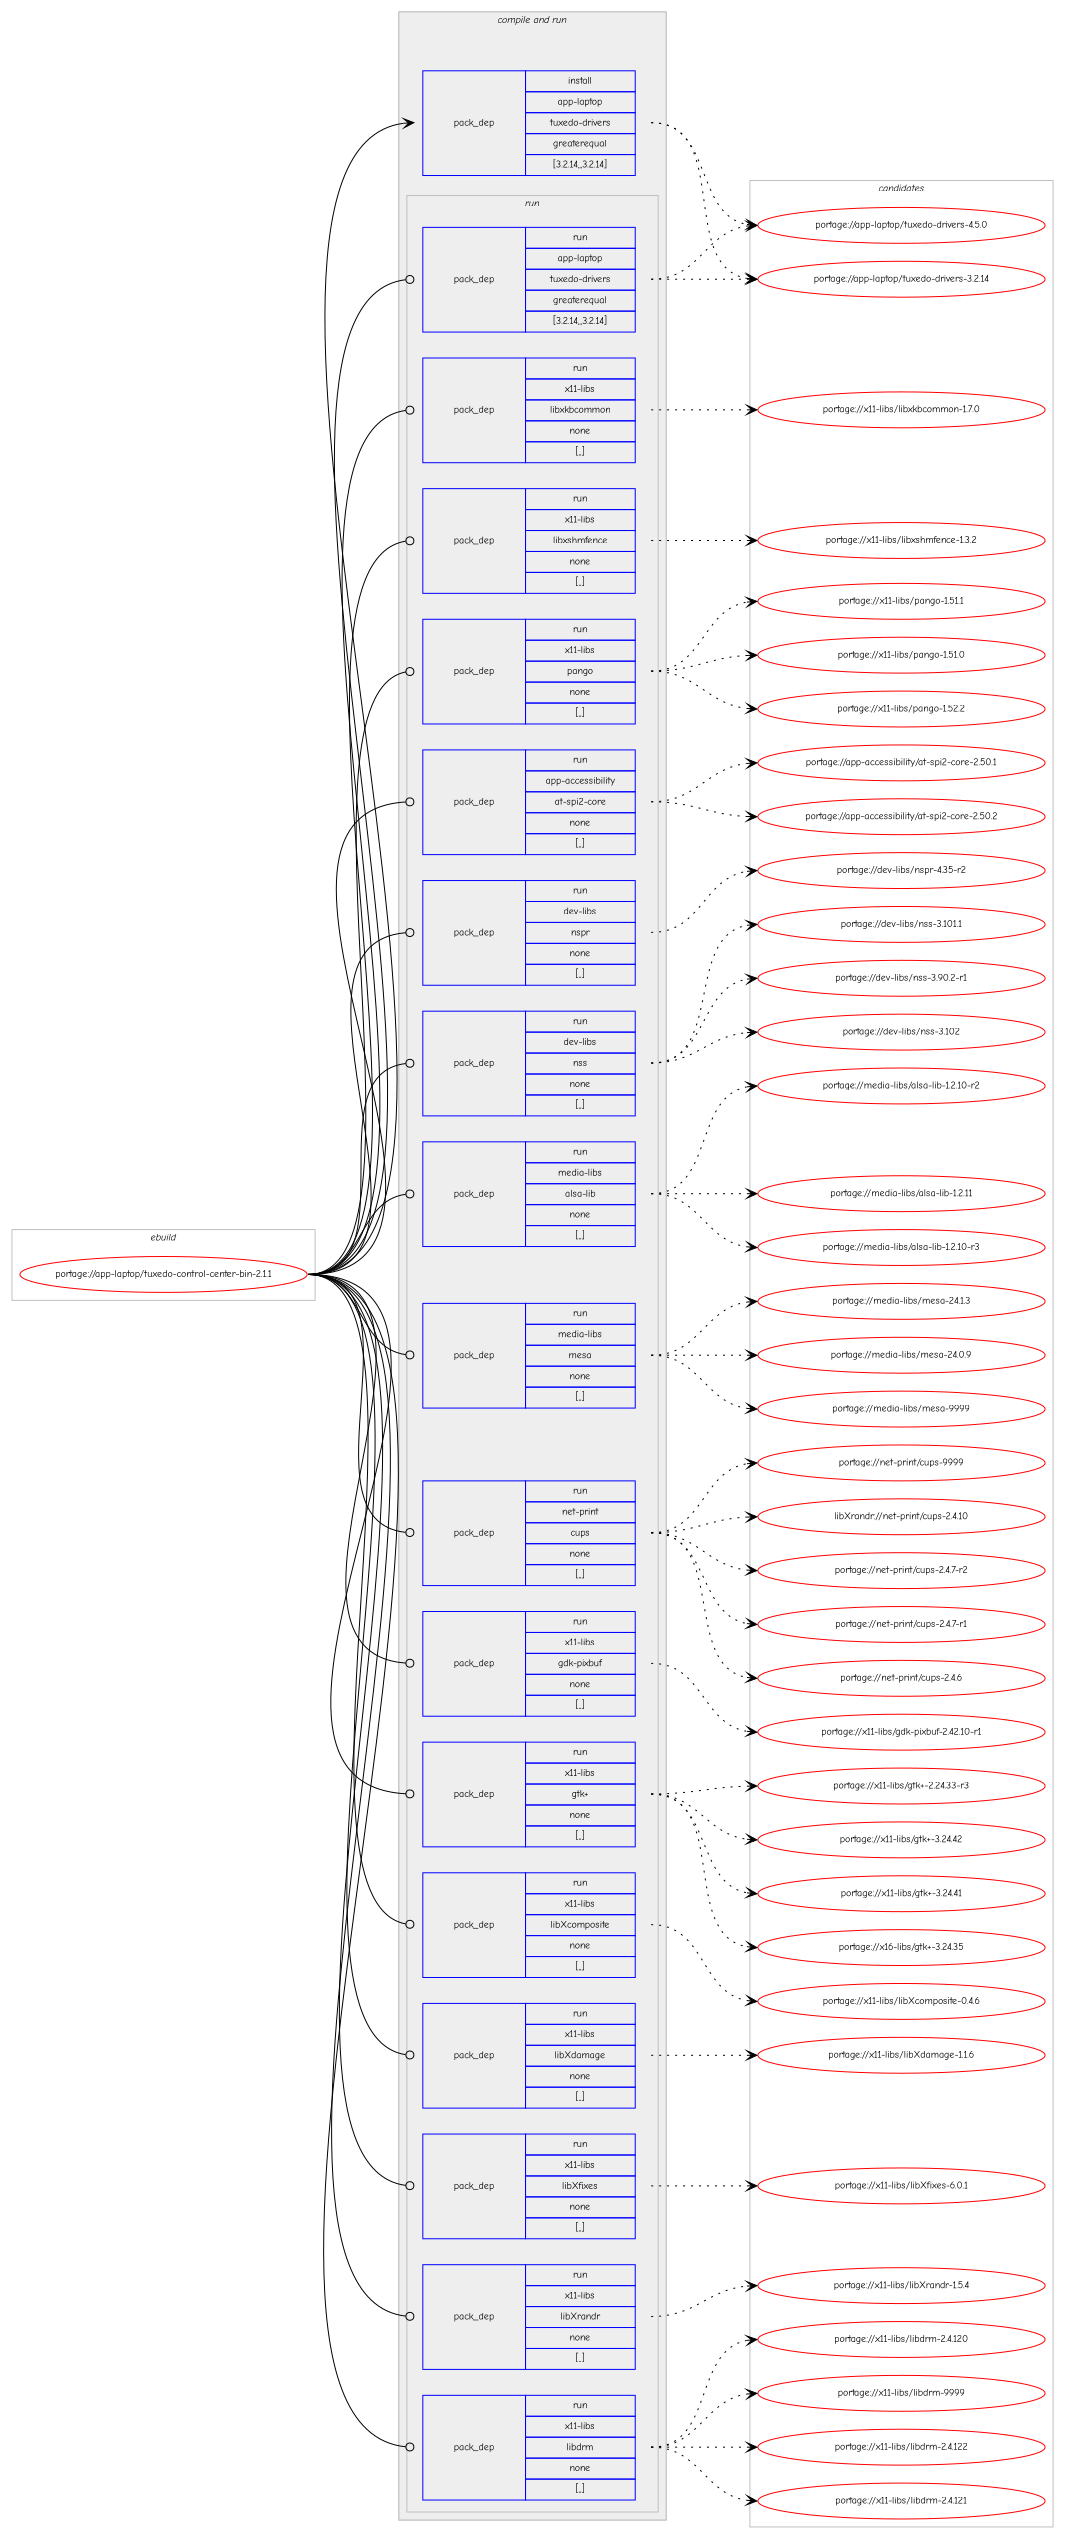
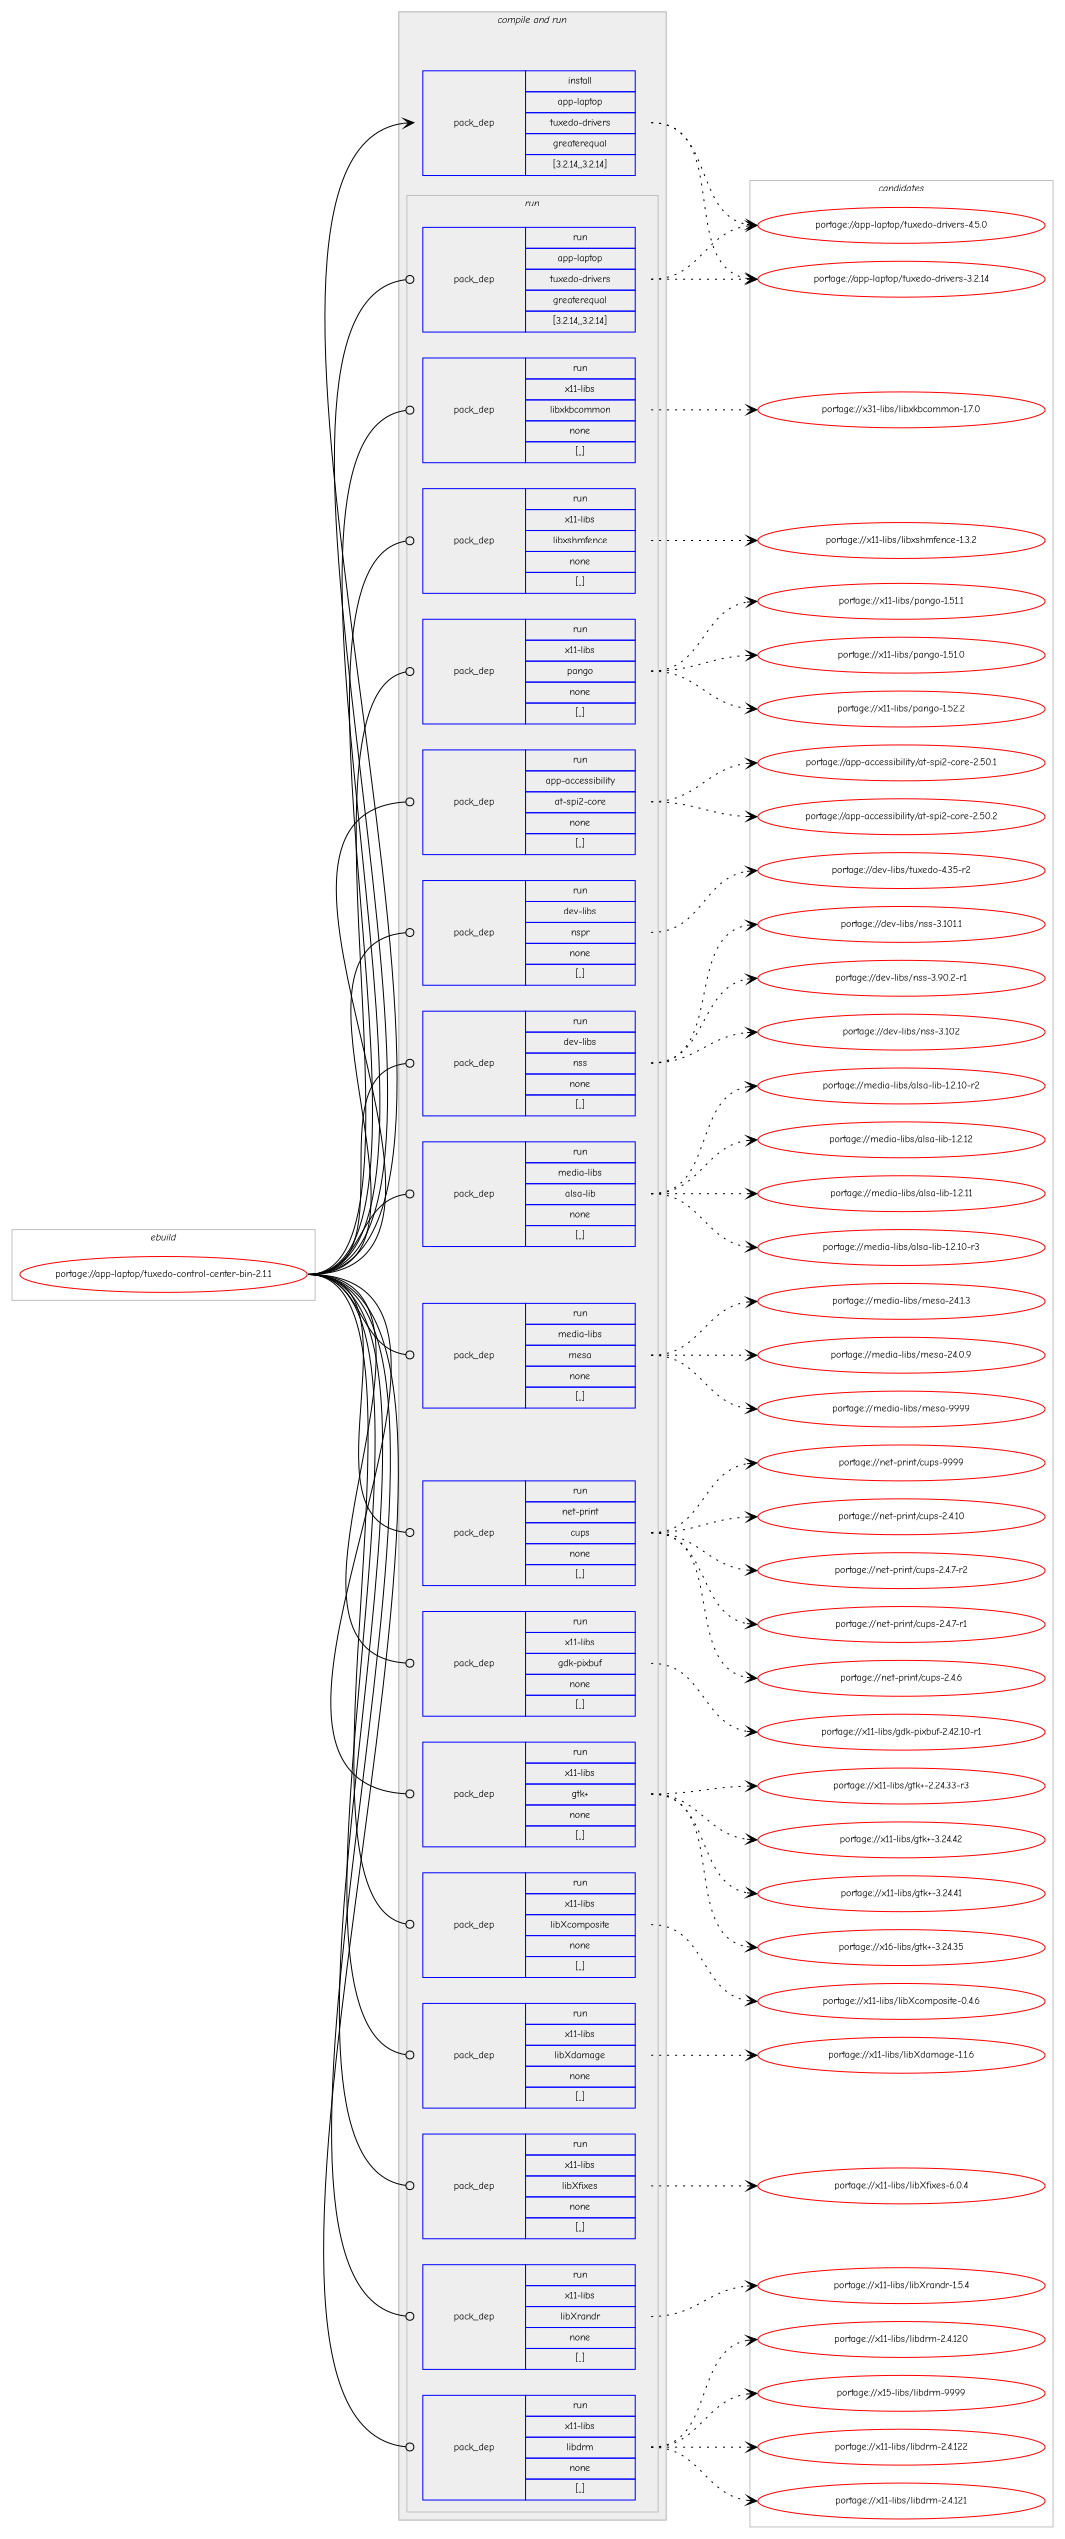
node "portage://x11-libs/libxkbcommon-1.7.0": label "portage://x11-libs/libxkbcommon-1.7.0" -> "portage://x31-libs/libxkbcommon-1.7.0"
node "portage://dev-libs/nspr-4.35-r2": label "portage://dev-libs/nspr-4.35-r2" -> "portage://dev-libs/tuxedo-4.35-r2"
node "portage://media-libs/alsa-lib-1.2.12": added
node "libXrandr://net-print/cups-2.4.10": label "libXrandr://net-print/cups-2.4.10" -> "portage://net-print/cups-2.4.10"
node "portage://x11-libs/libXfixes-6.0.1": label "portage://x11-libs/libXfixes-6.0.1" -> "portage://x11-libs/libXfixes-6.0.4"
node "portage://x11-libs/libdrm-9999": label "portage://x11-libs/libdrm-9999" -> "portage://x15-libs/libdrm-9999"
